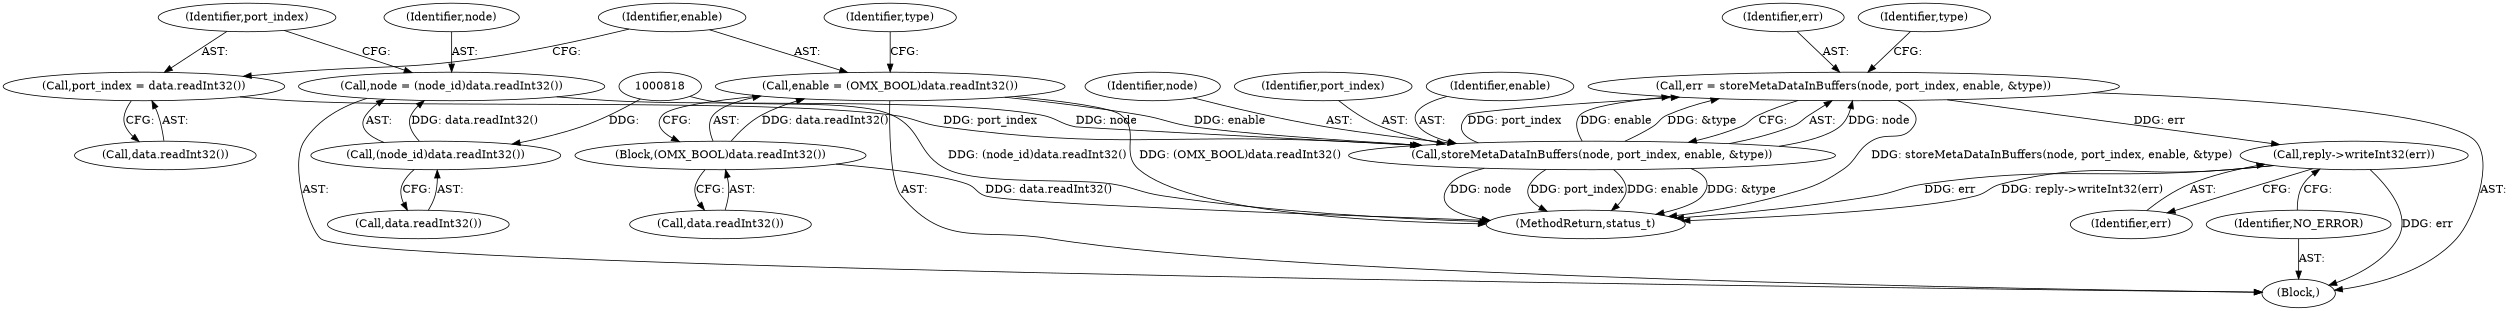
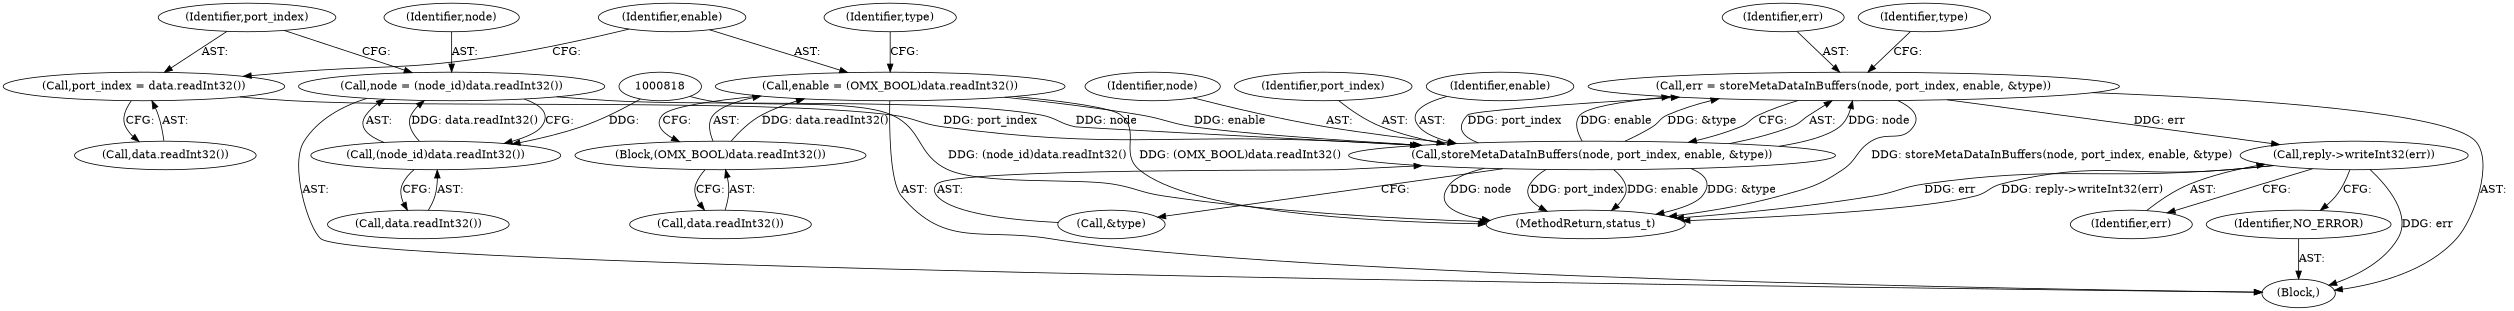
edge "(Call,node = (node_id)data.readInt32())" -> "(Call,(node_id)data.readInt32())": added, label "CFG:"
edge "(Identifier,NO_ERROR)" -> "(Call,reply->writeInt32(err))": reversed
edge "(Block,(OMX_BOOL)data.readInt32())" -> "(MethodReturn,status_t)": removed, label "DDG: data.readInt32()"
node "(Call,&type)": added
